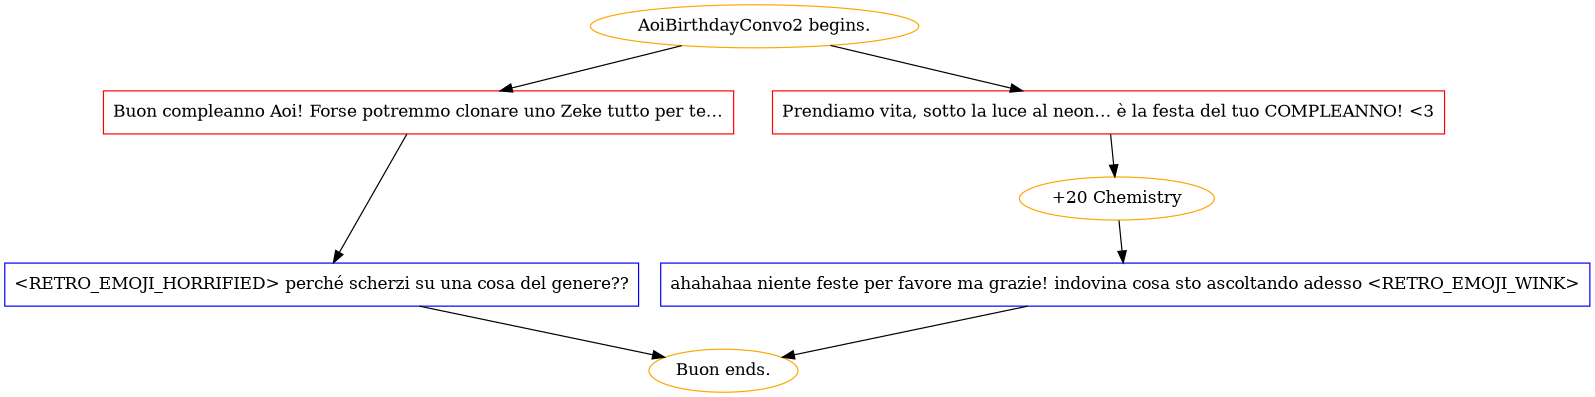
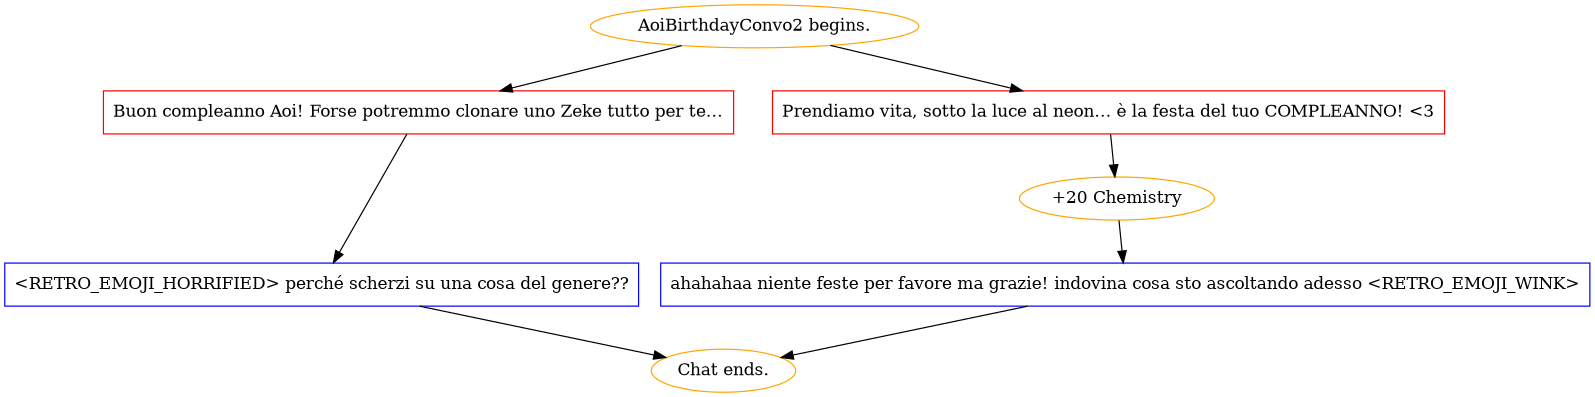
node "Buon ends.": label "Buon ends." -> "Chat ends."
